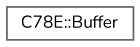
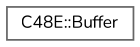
node "C78E::Buffer": label "C78E::Buffer" -> "C48E::Buffer"
